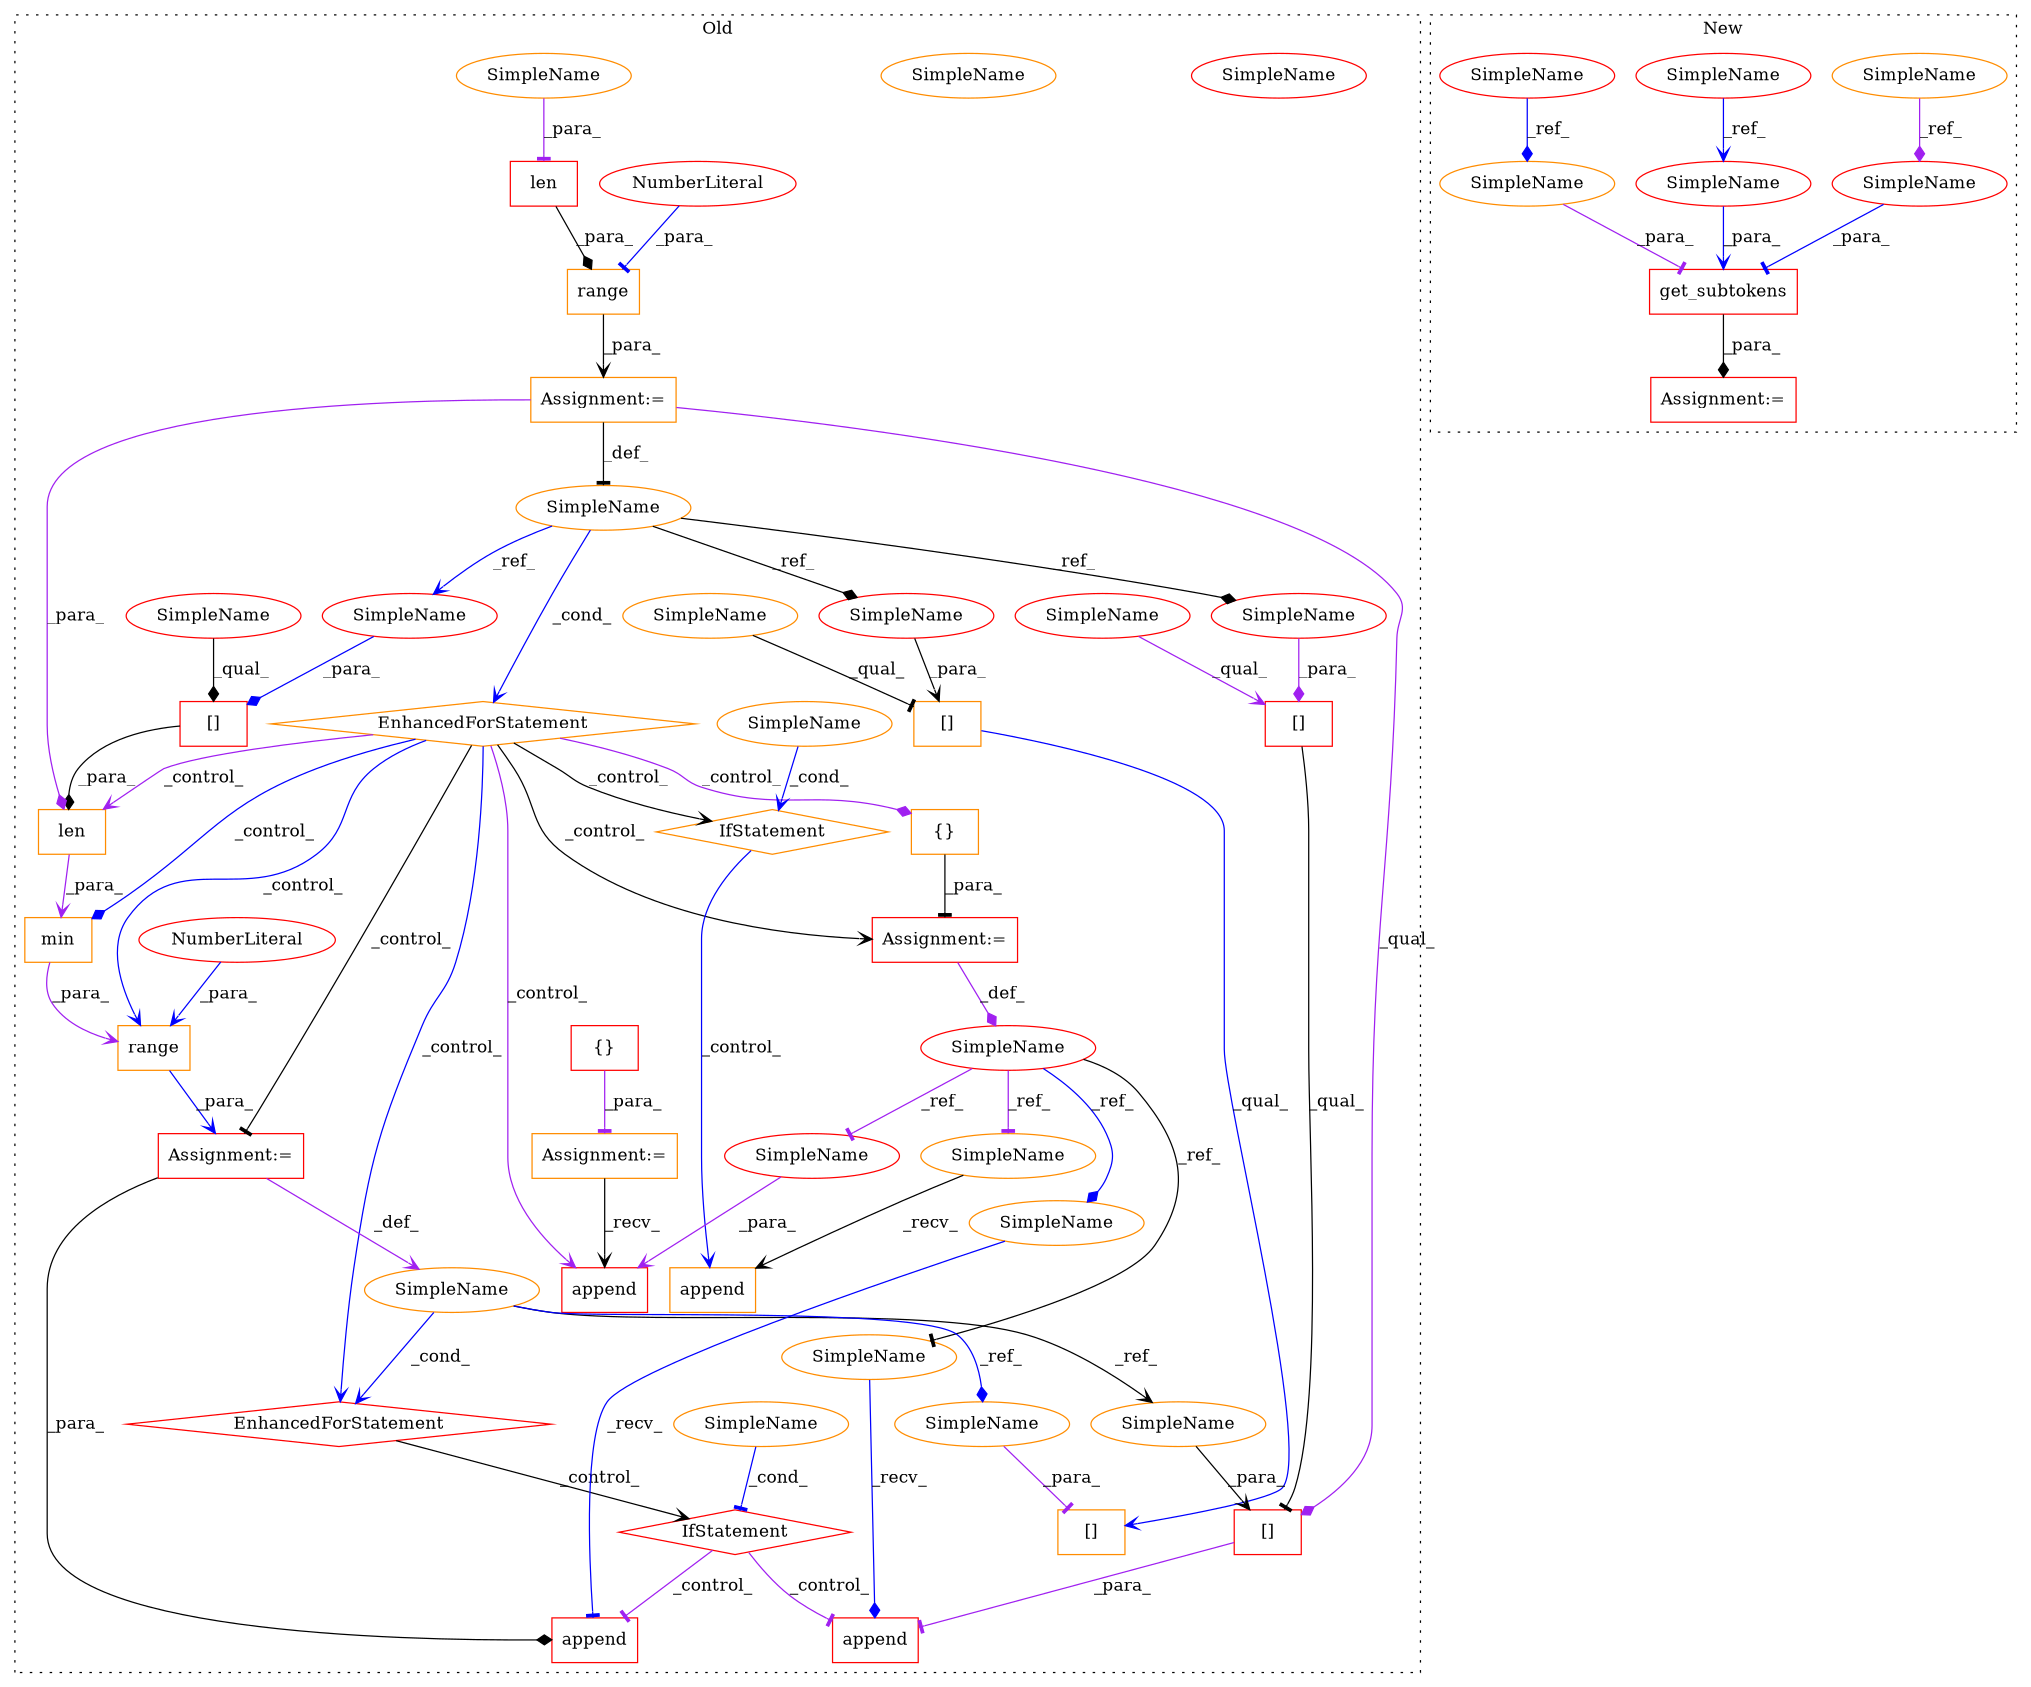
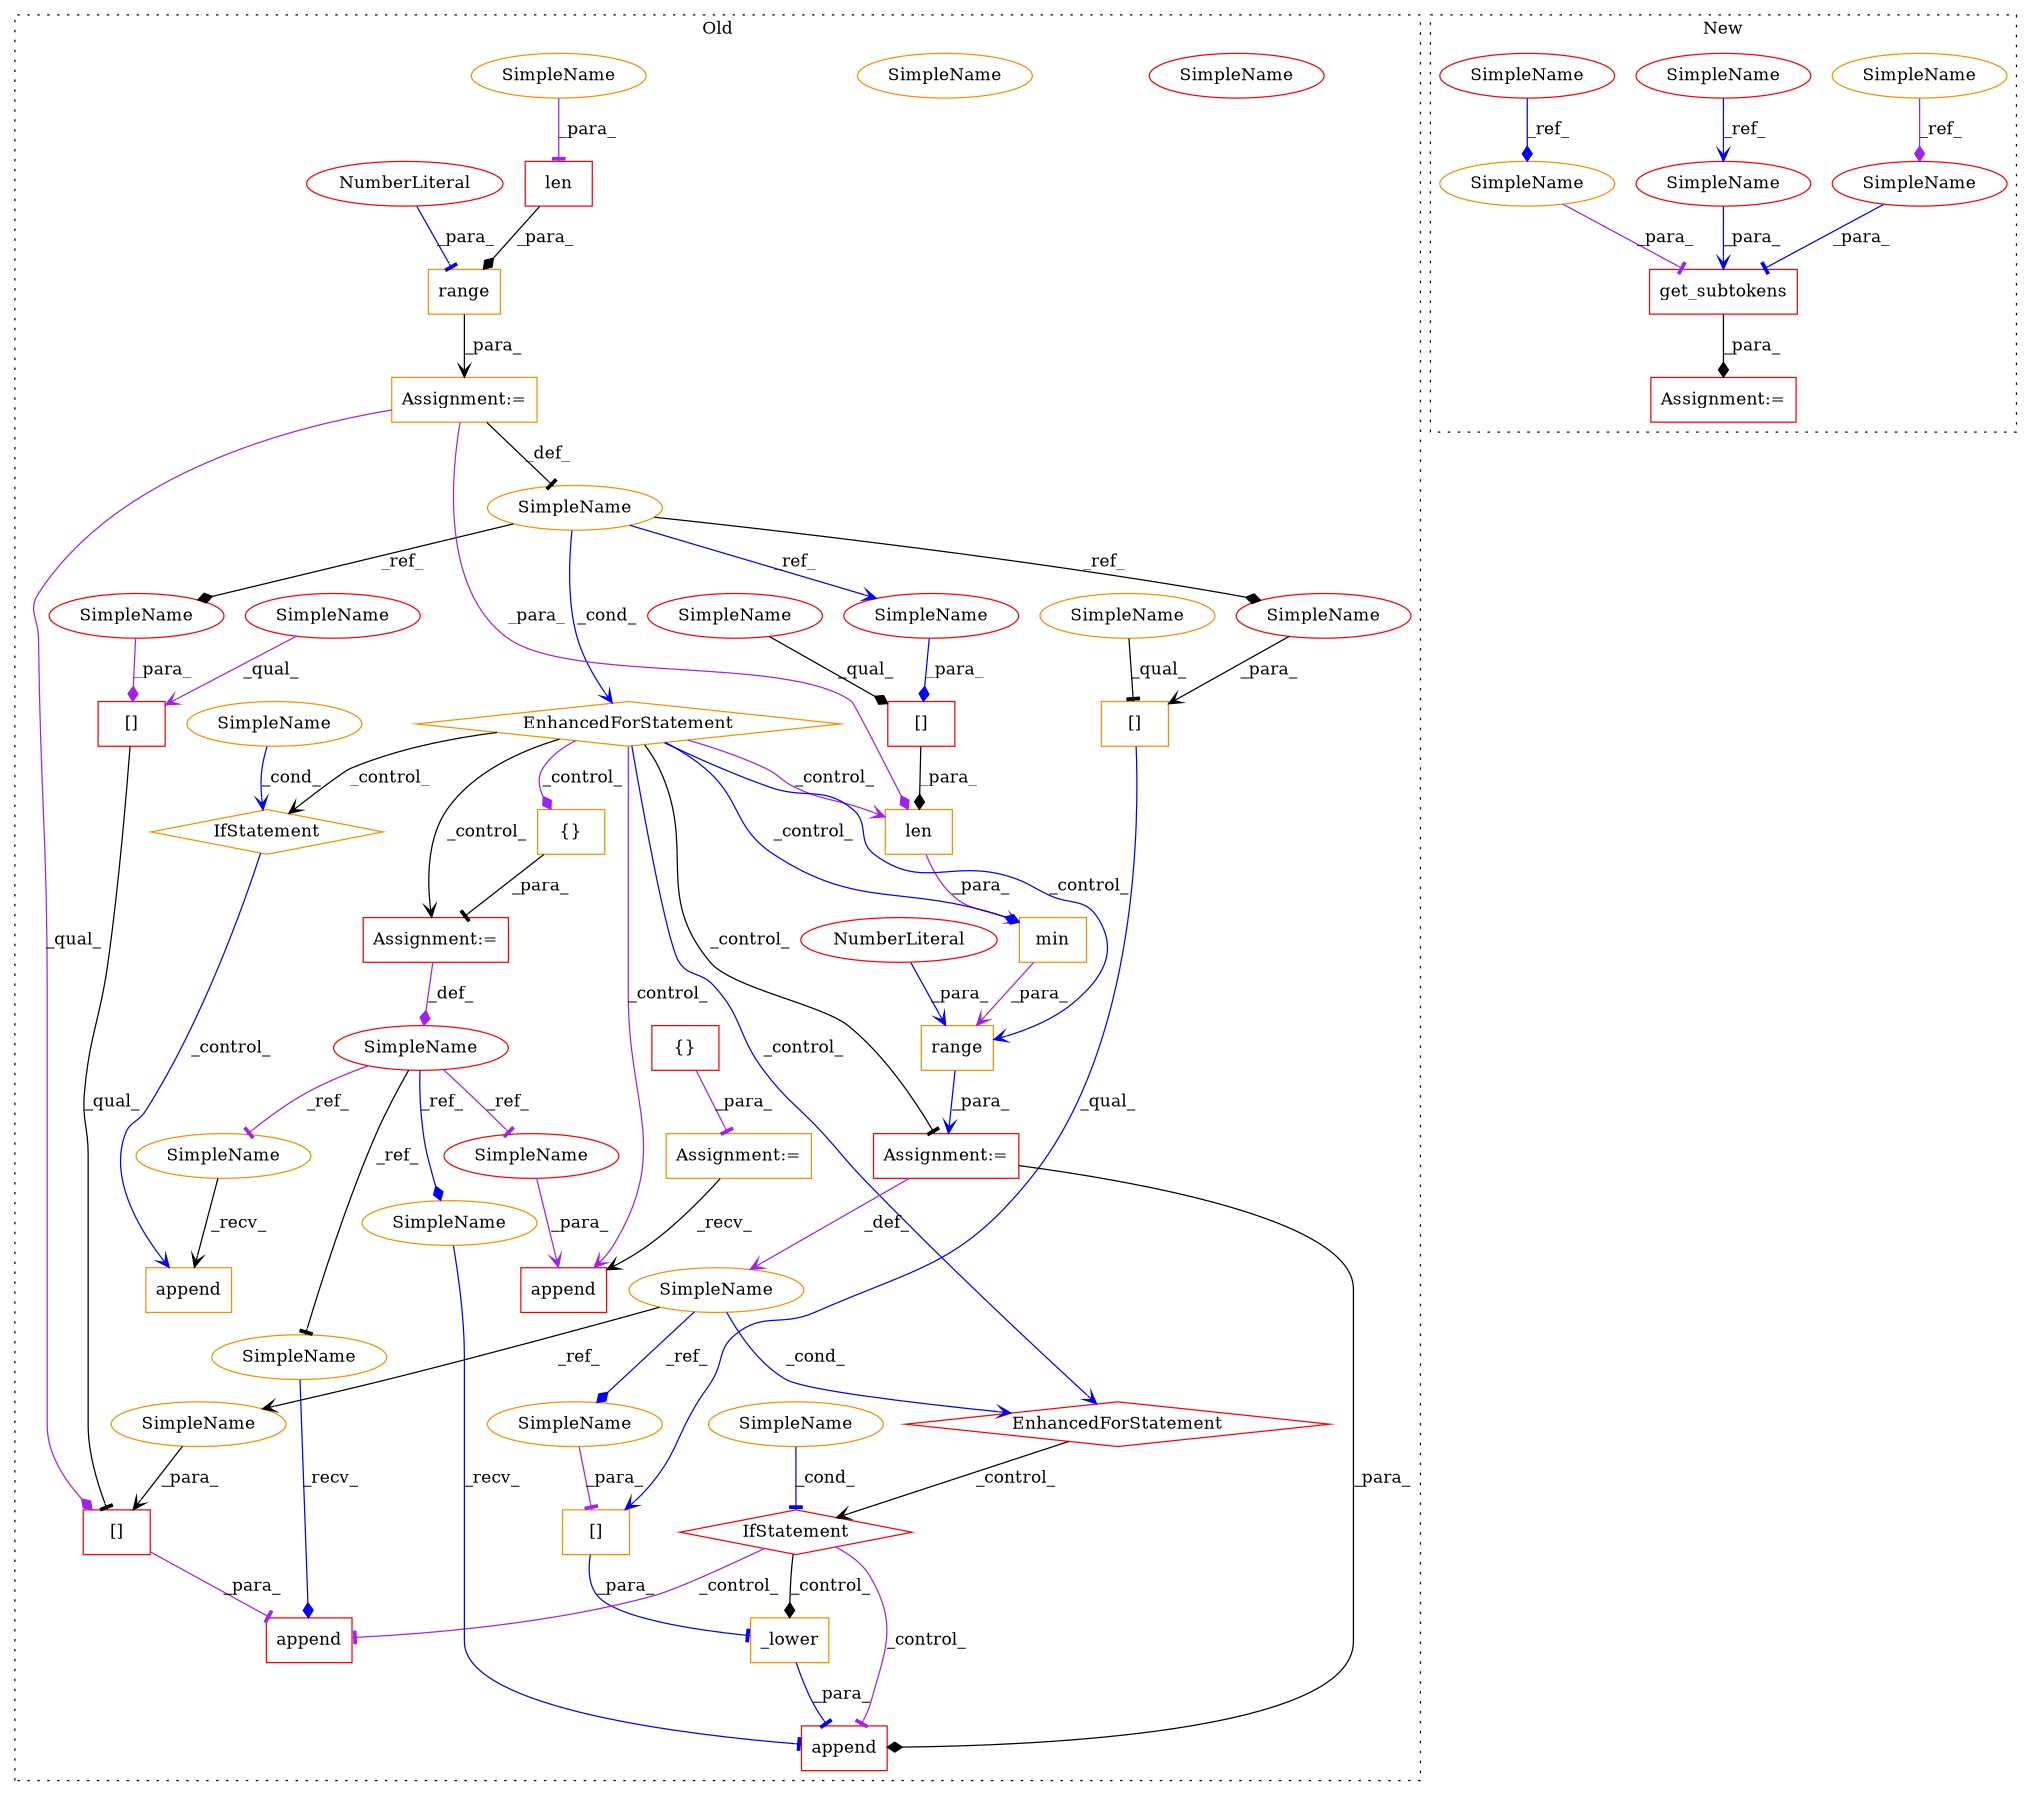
node "_lower": added
